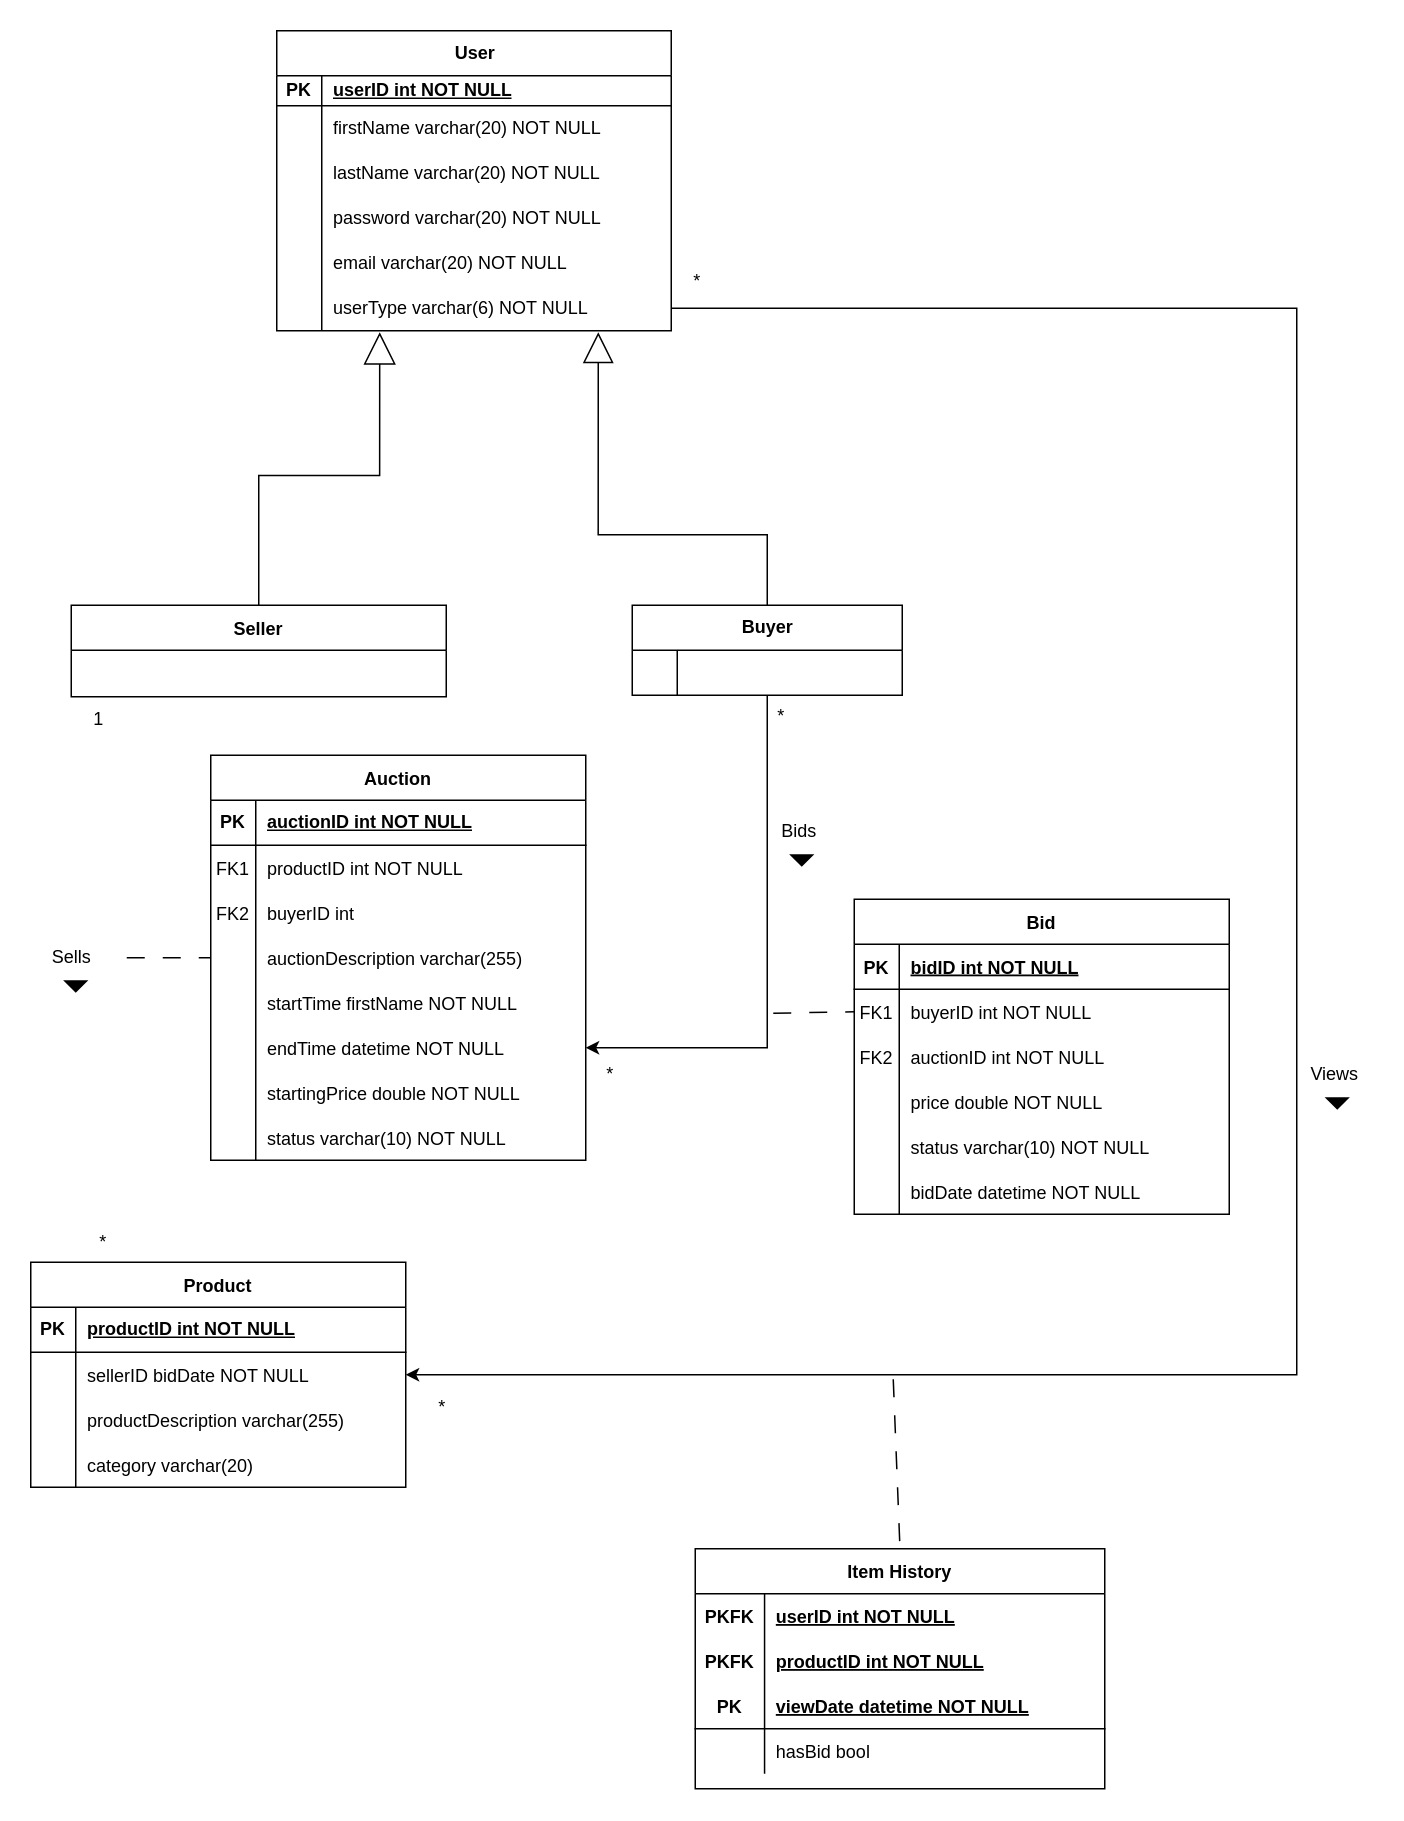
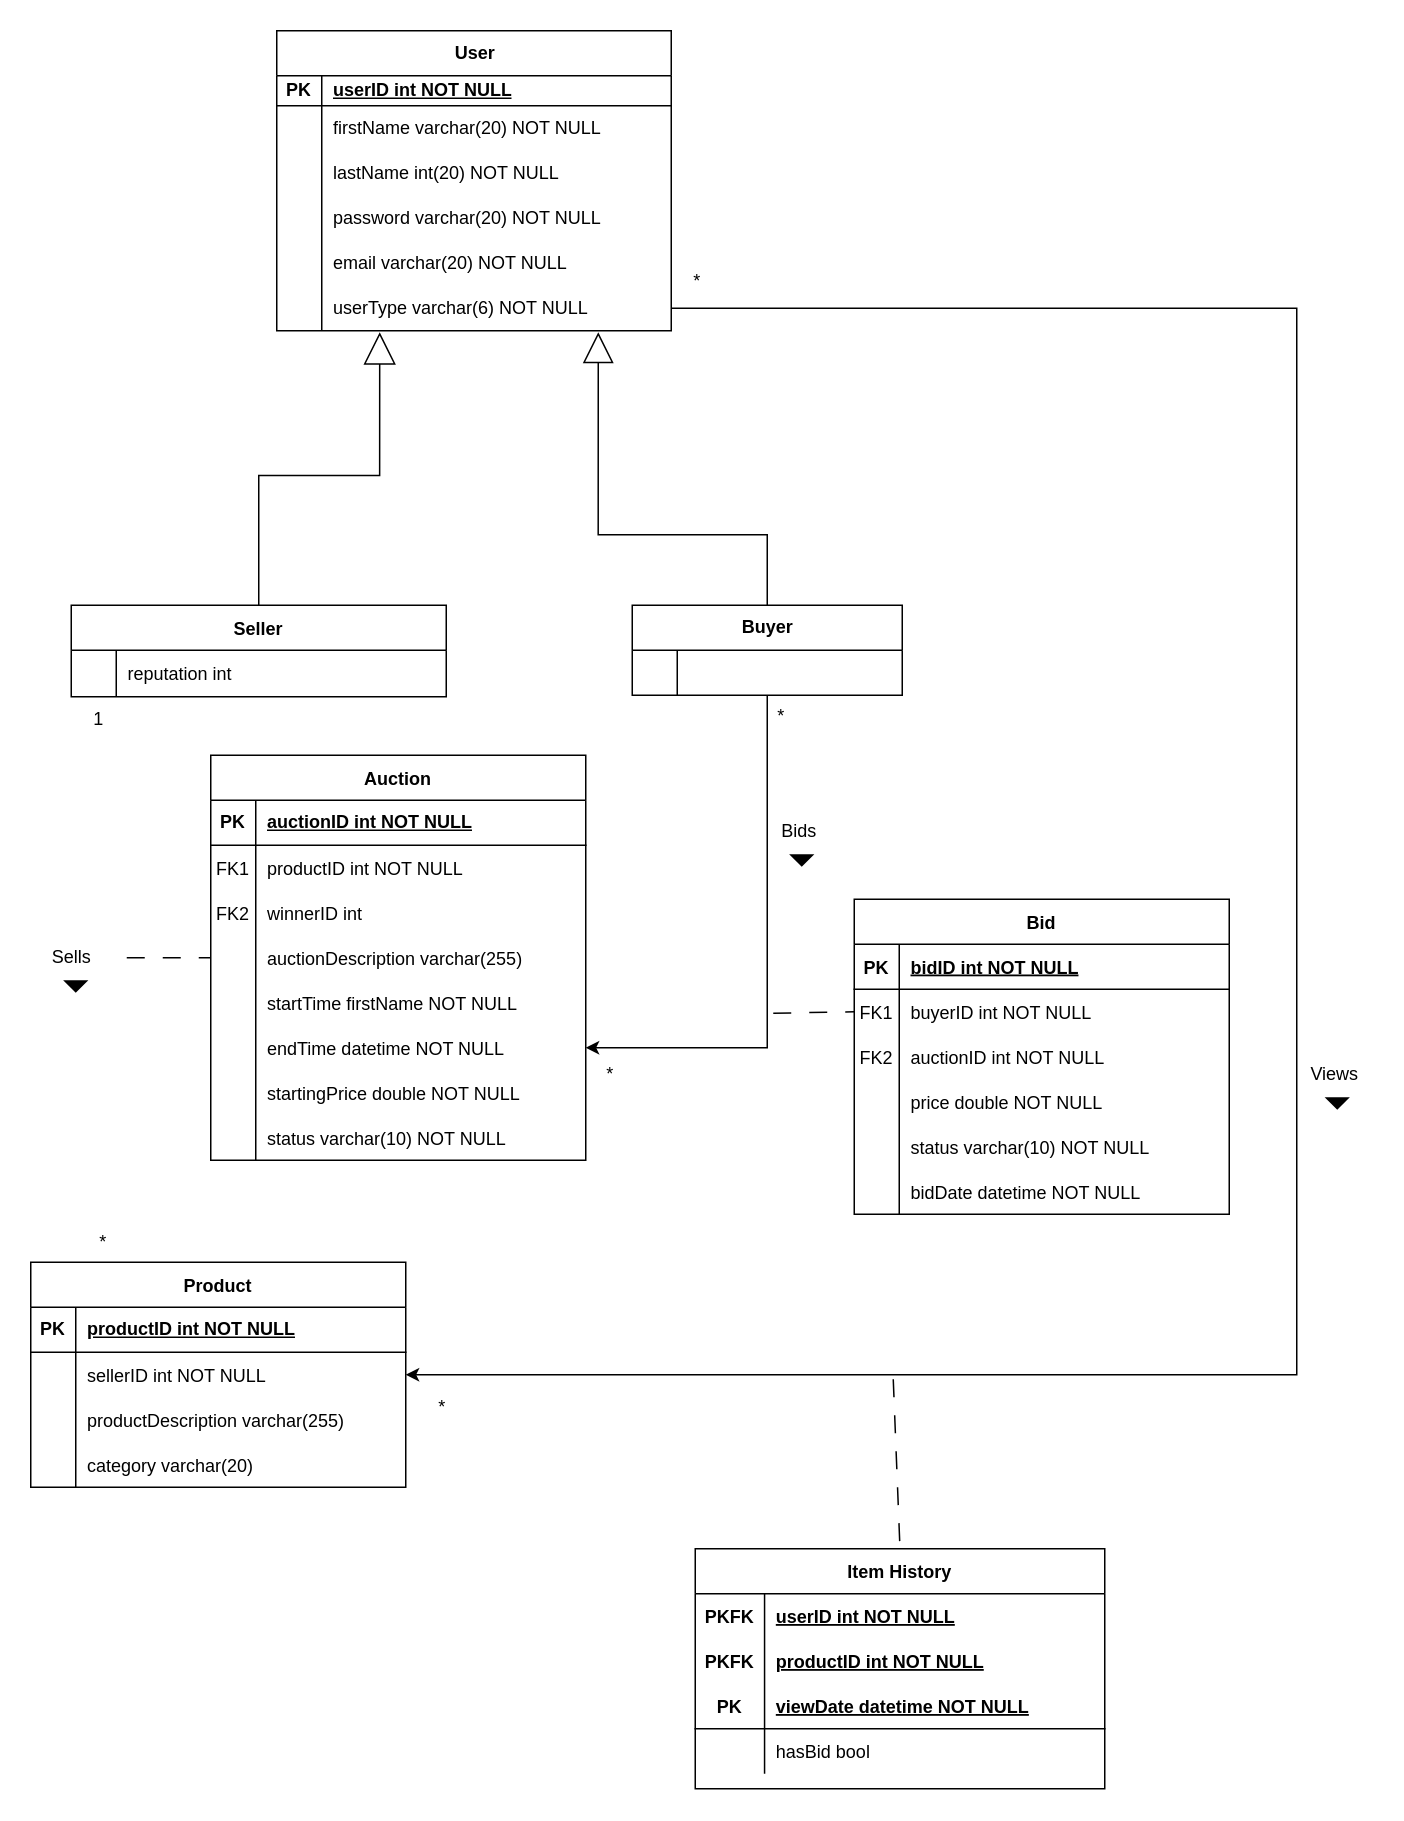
node "lastName varchar(20) NOT NULL": label "lastName varchar(20) NOT NULL" -> "lastName int(20) NOT NULL"
node "reputation int": added
node "buyerID int": label "buyerID int" -> "winnerID int"
node "sellerID bidDate NOT NULL": label "sellerID bidDate NOT NULL" -> "sellerID int NOT NULL"
